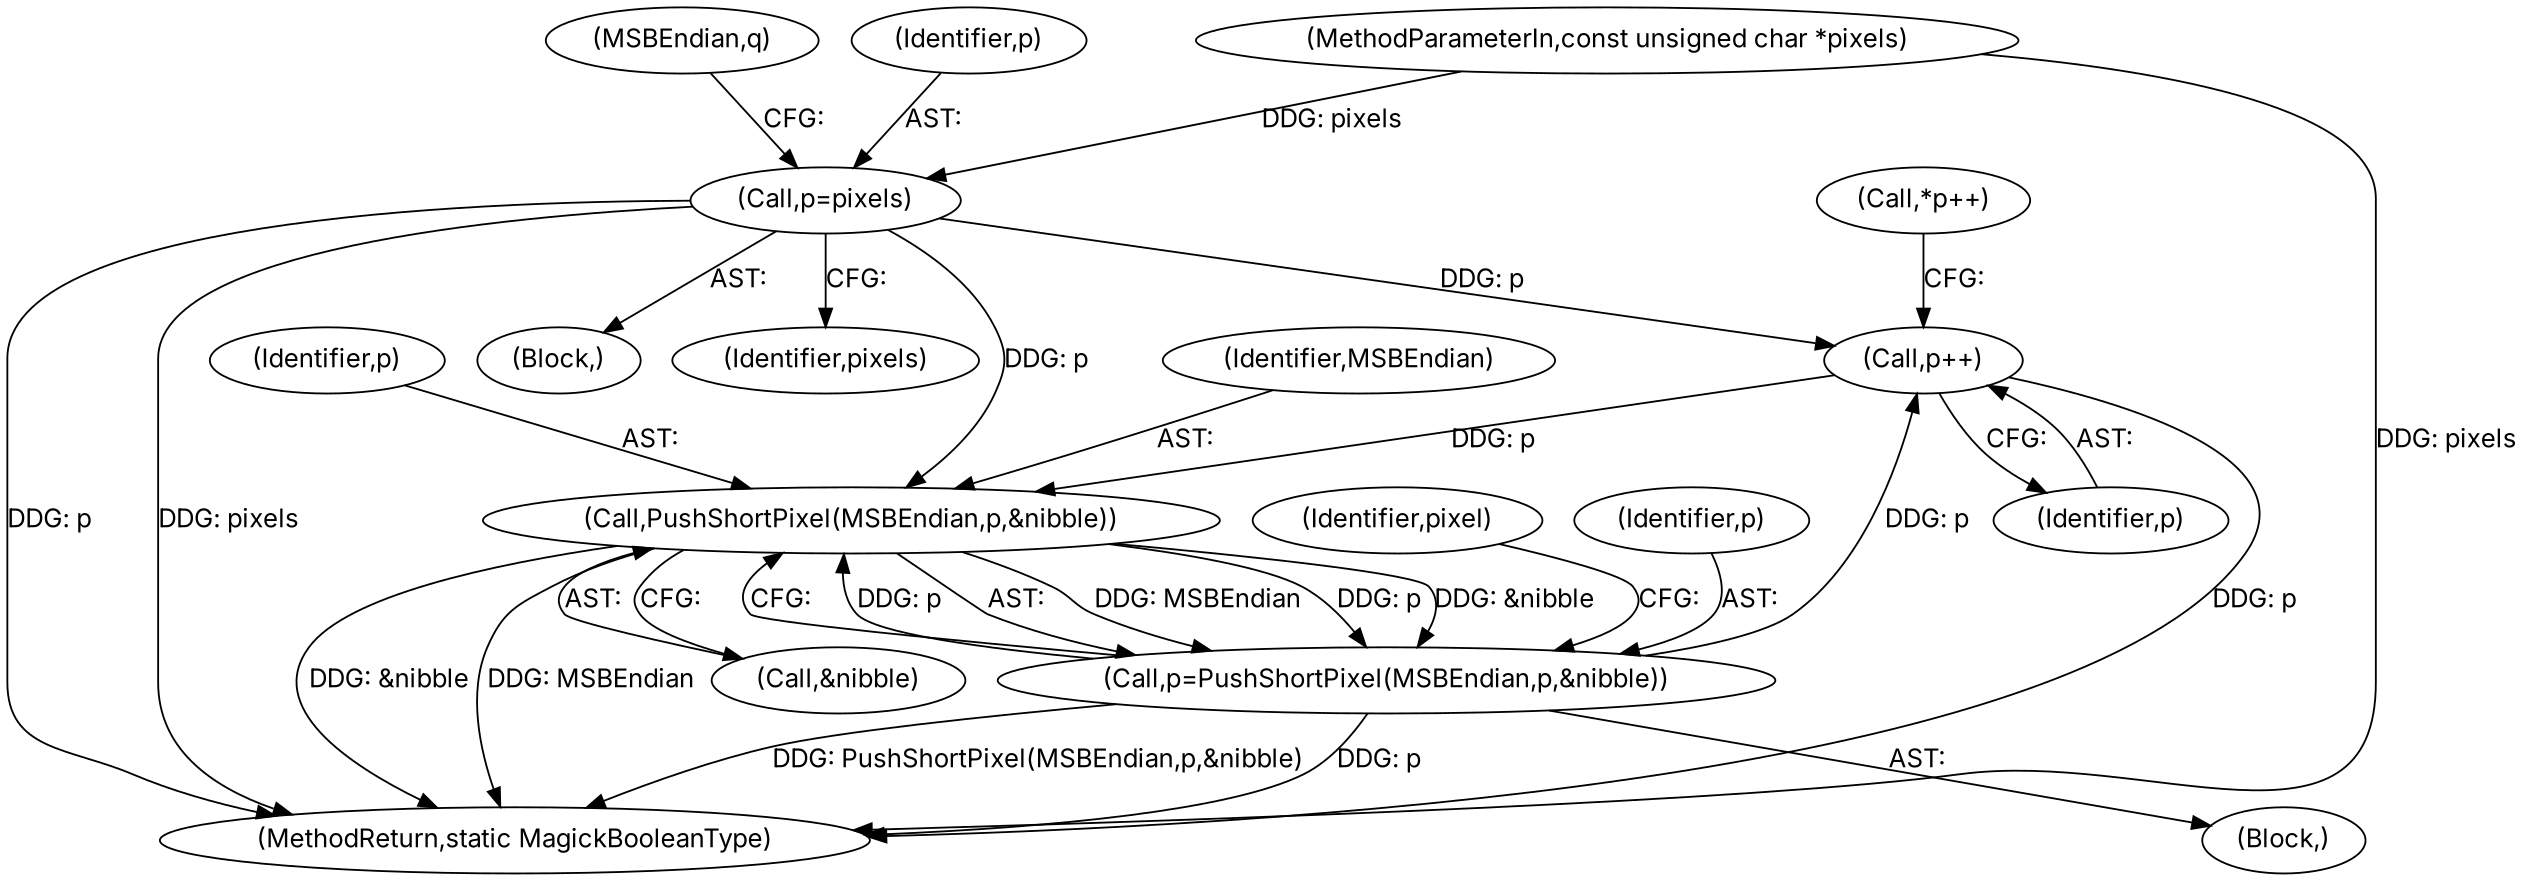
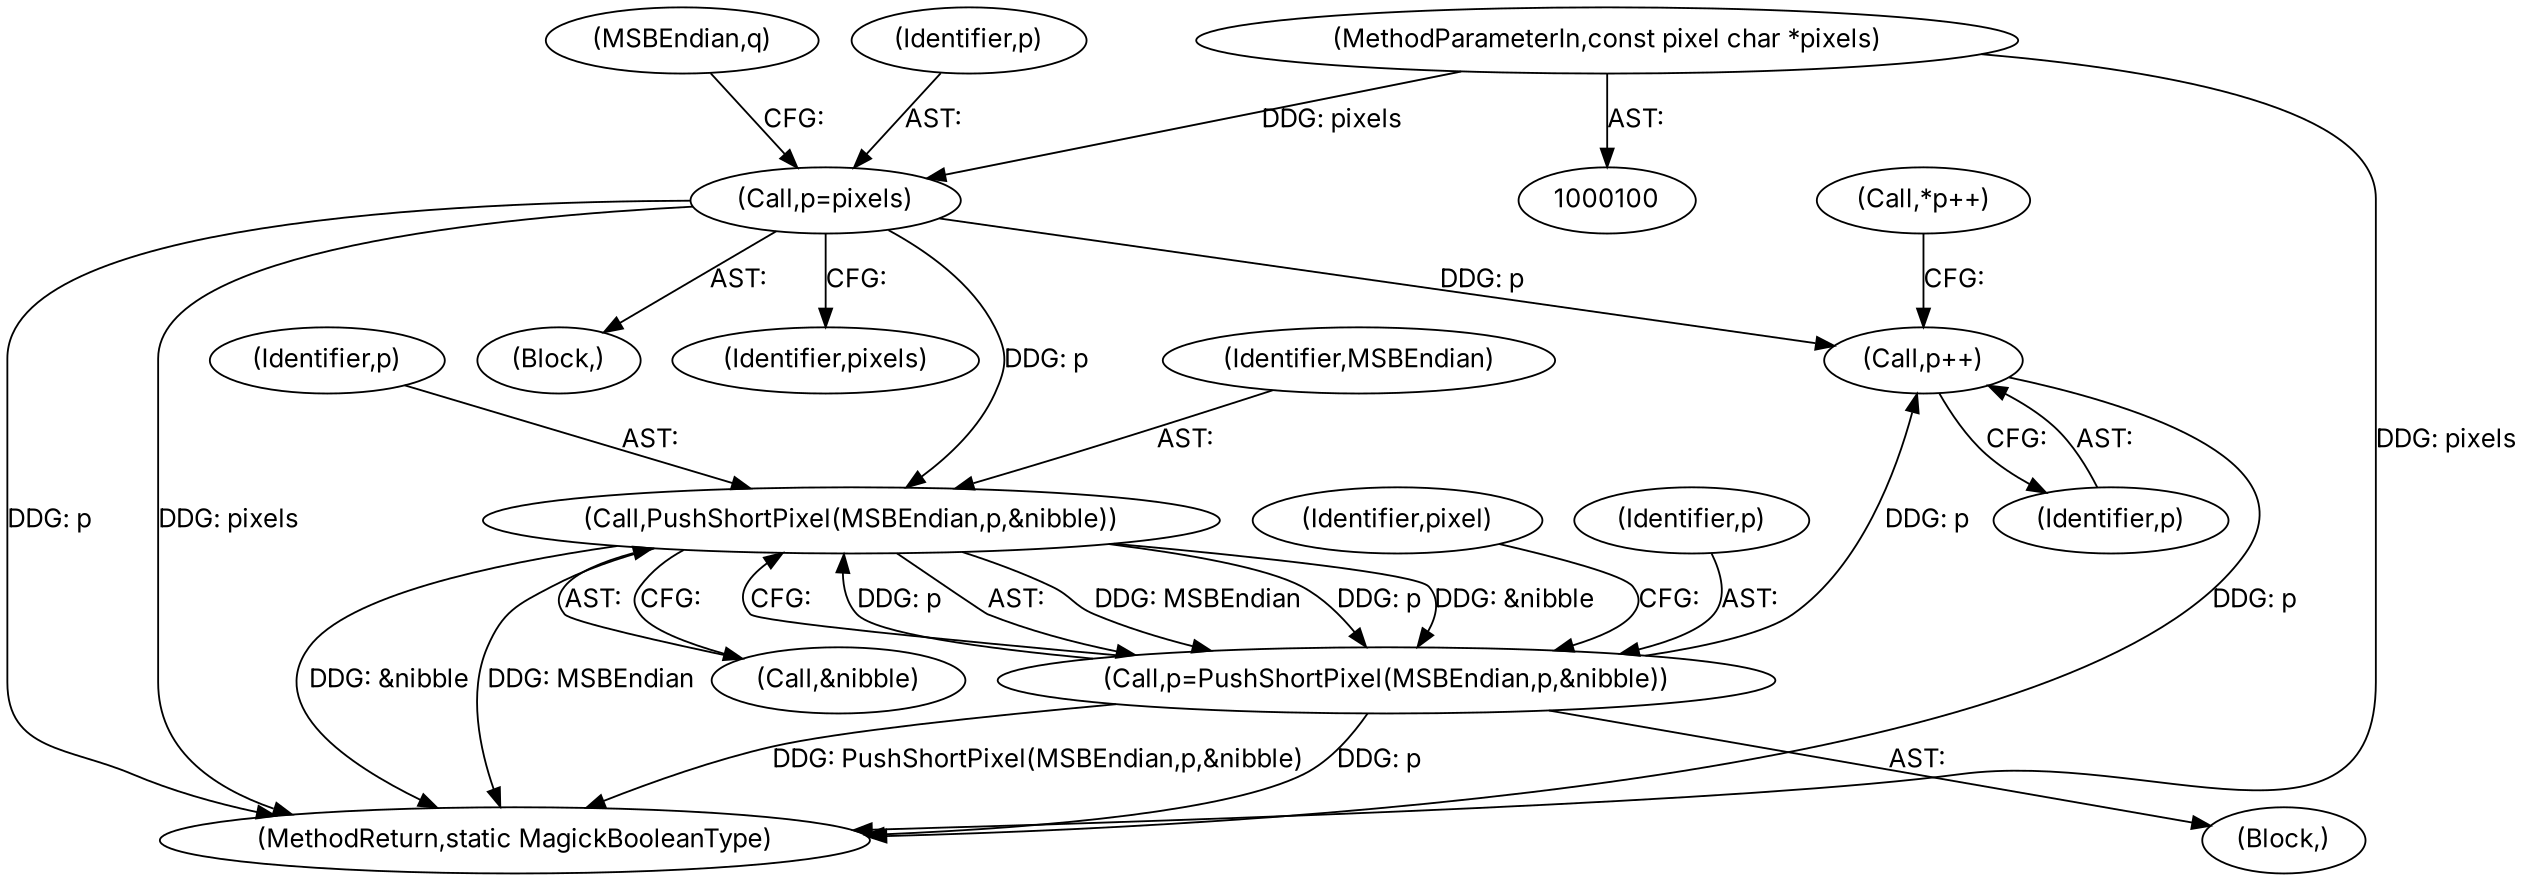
node "(MethodParameterIn,const unsigned char *pixels)": label "(MethodParameterIn,const unsigned char *pixels)" -> "(MethodParameterIn,const pixel char *pixels)"
node "1000100": added
edge "(Call,p++)" -> "(Call,PushShortPixel(MSBEndian,p,&nibble))": removed, label "DDG: p"
